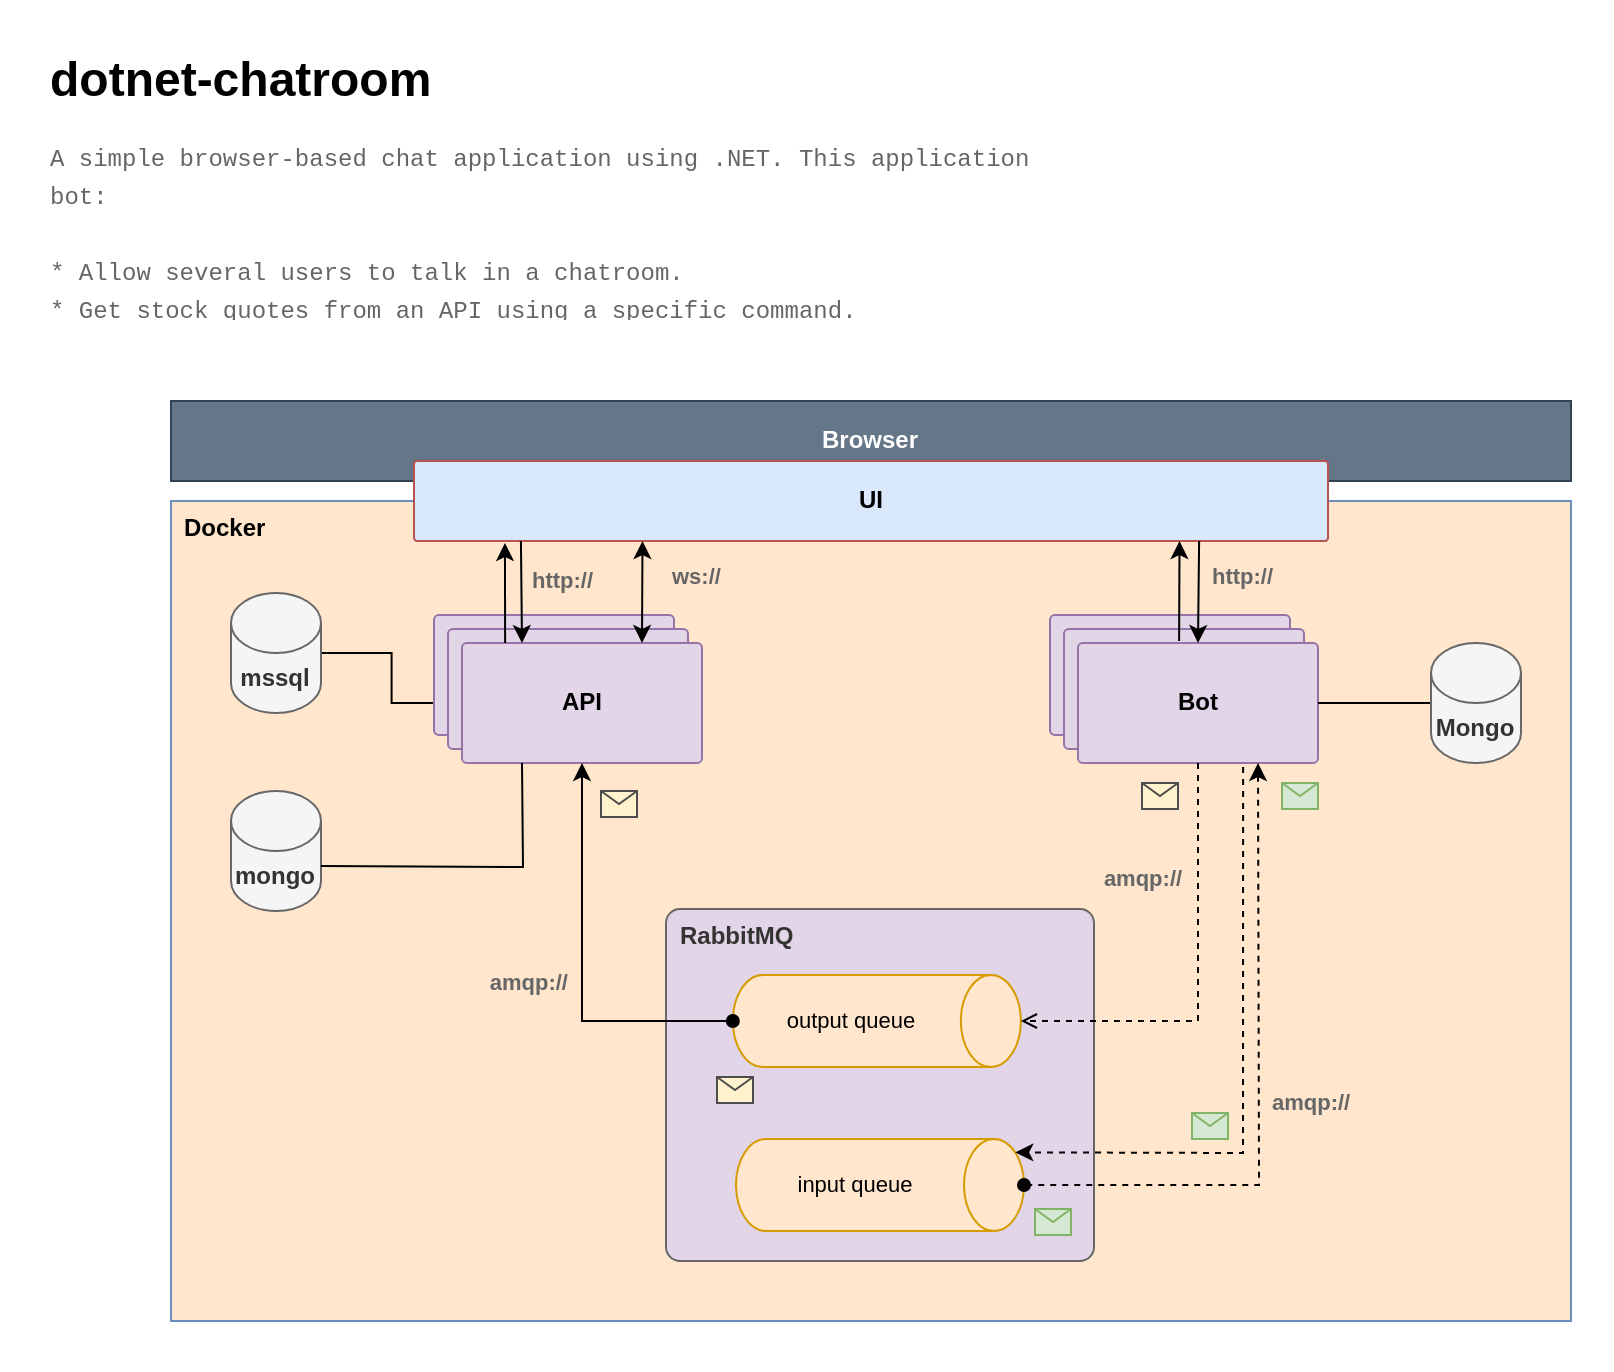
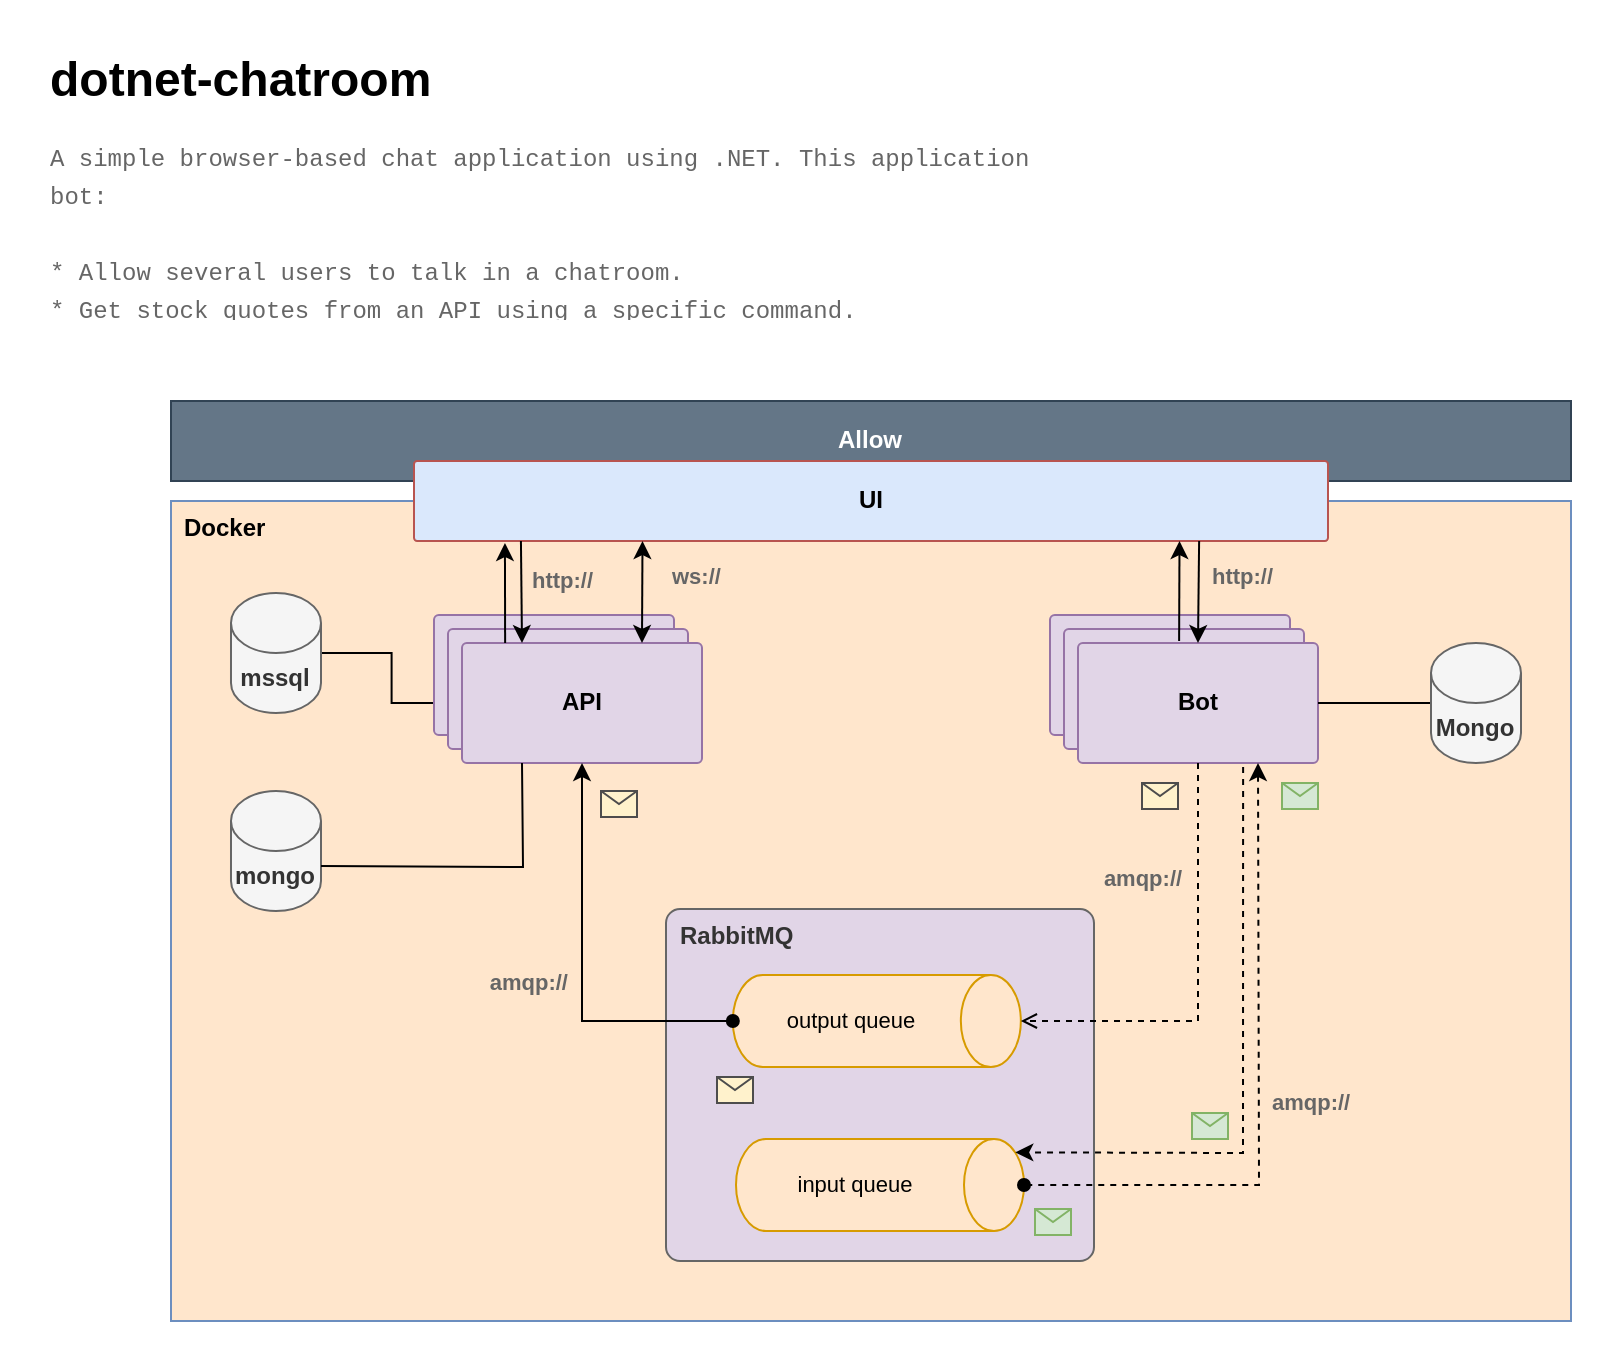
node "Browser": label "Browser" -> "Allow"
